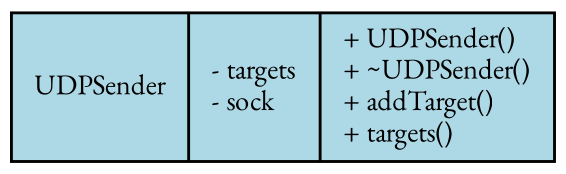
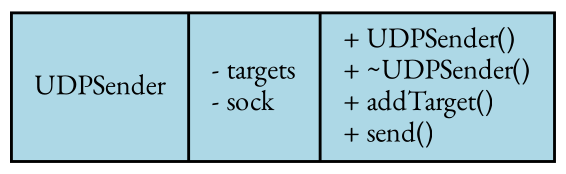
node "UDPSender": text "+ targets()" -> "+ send()"
